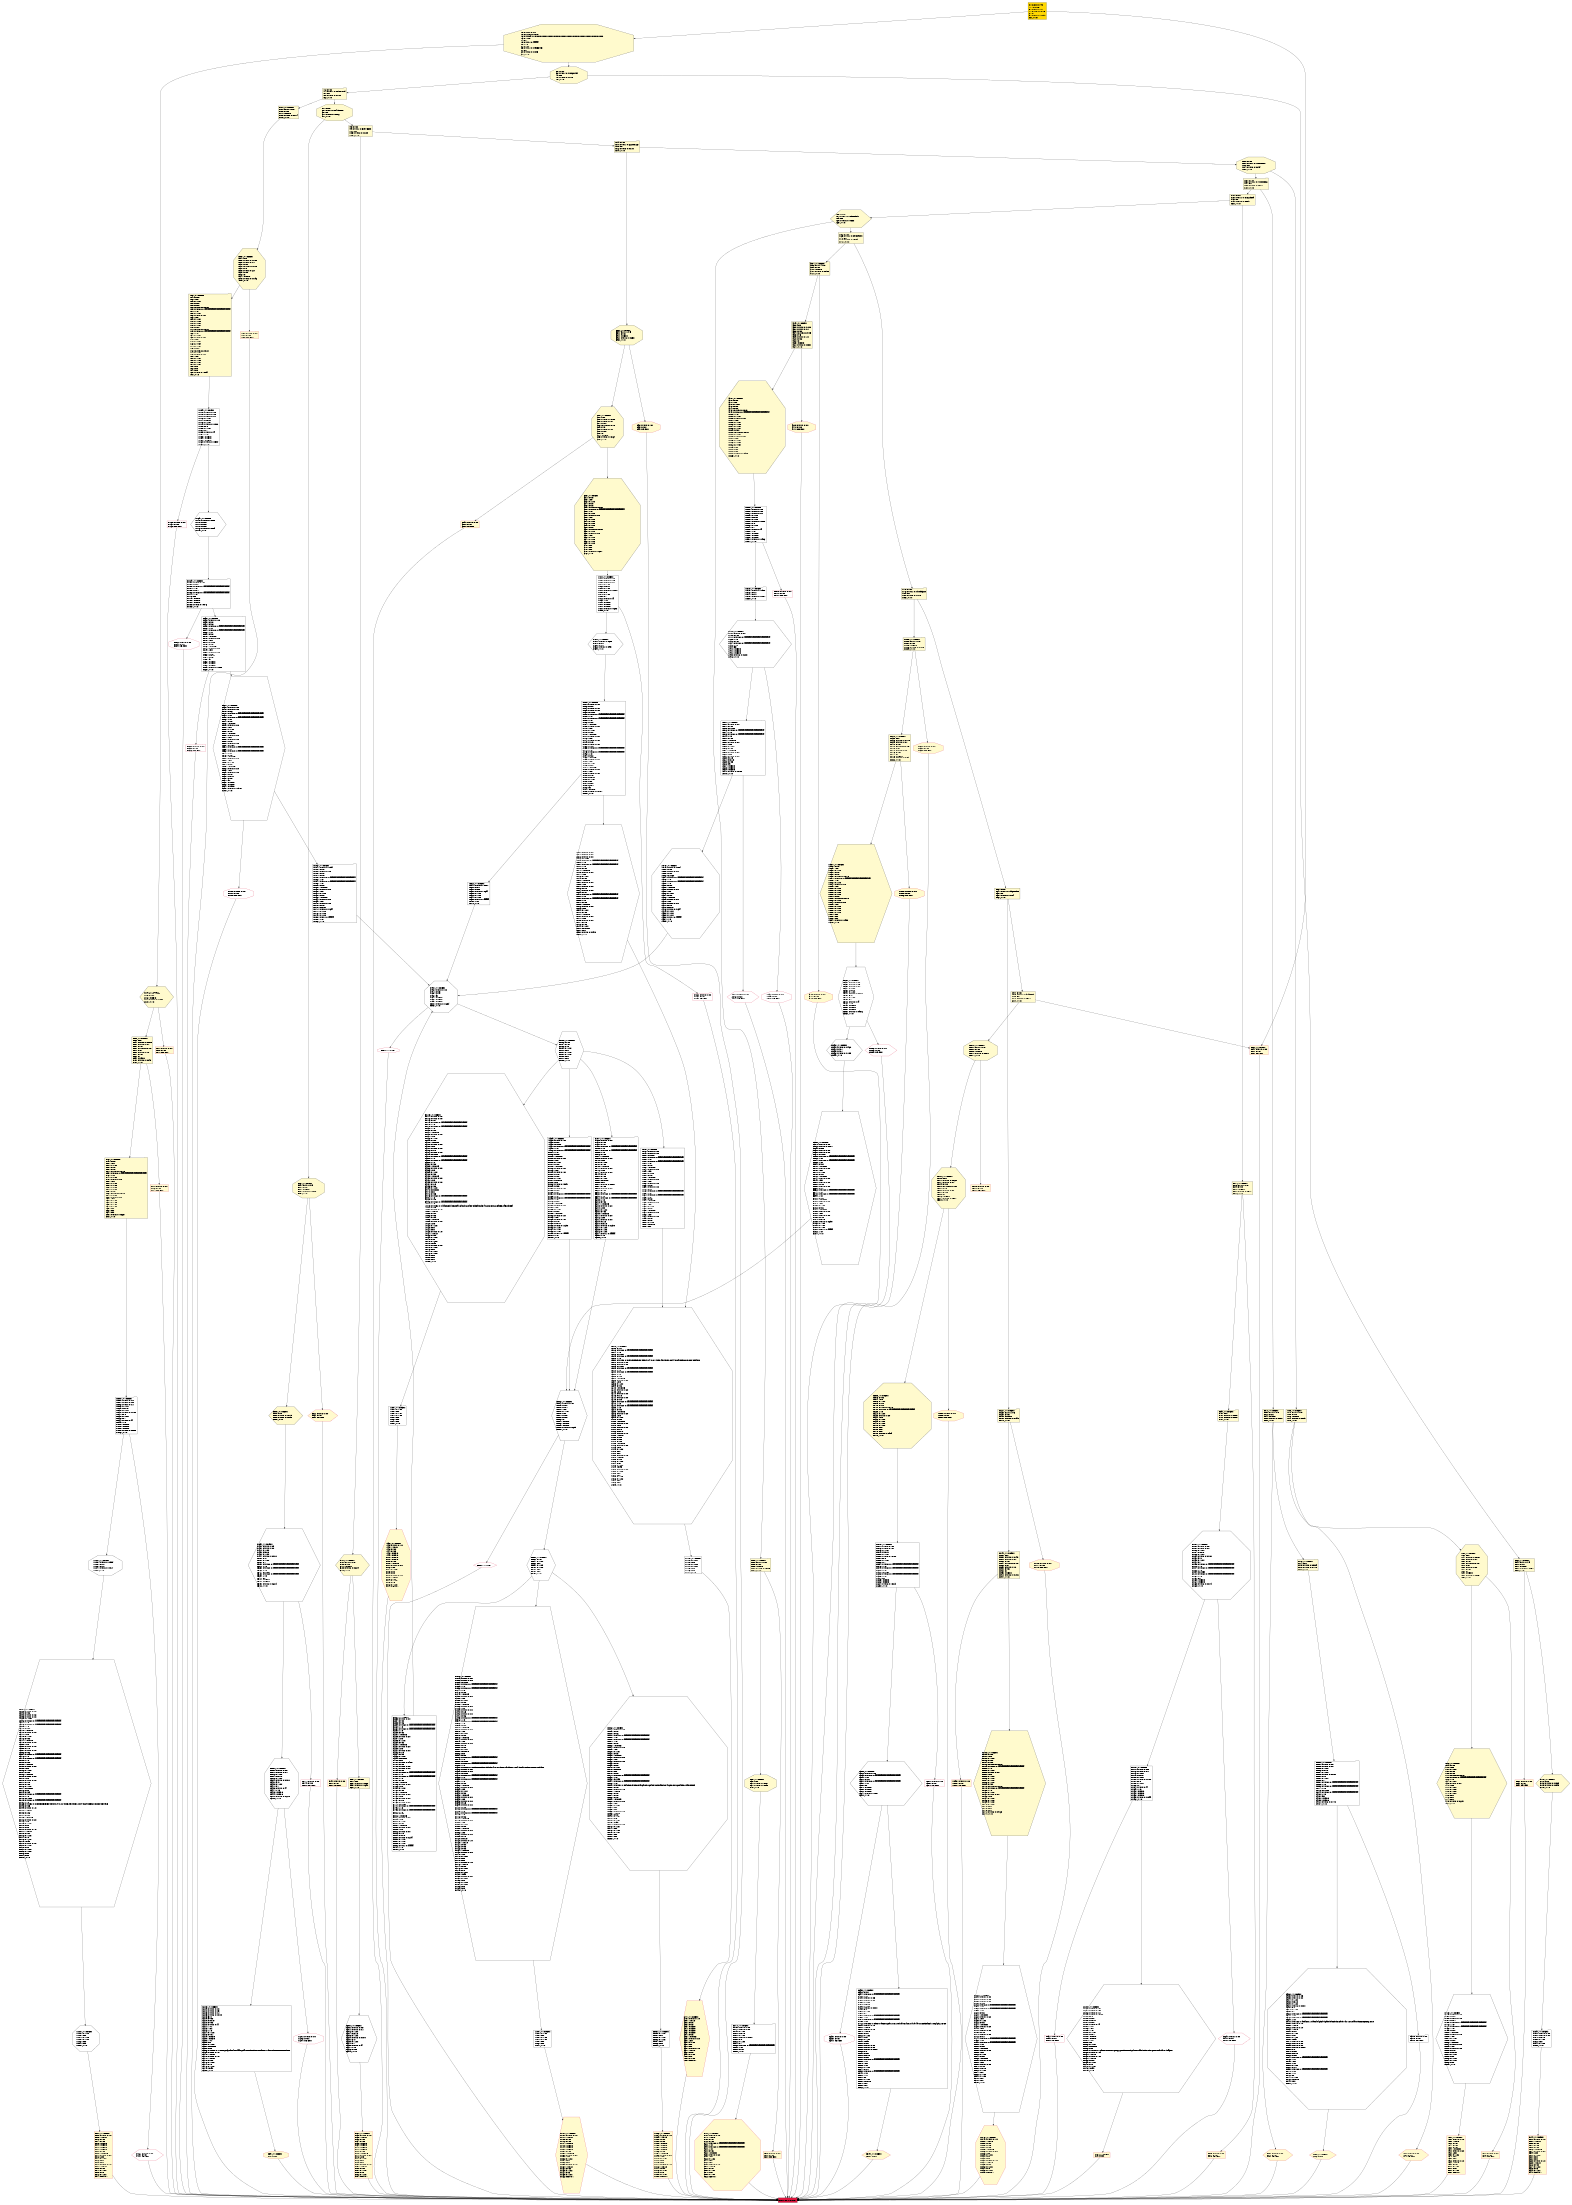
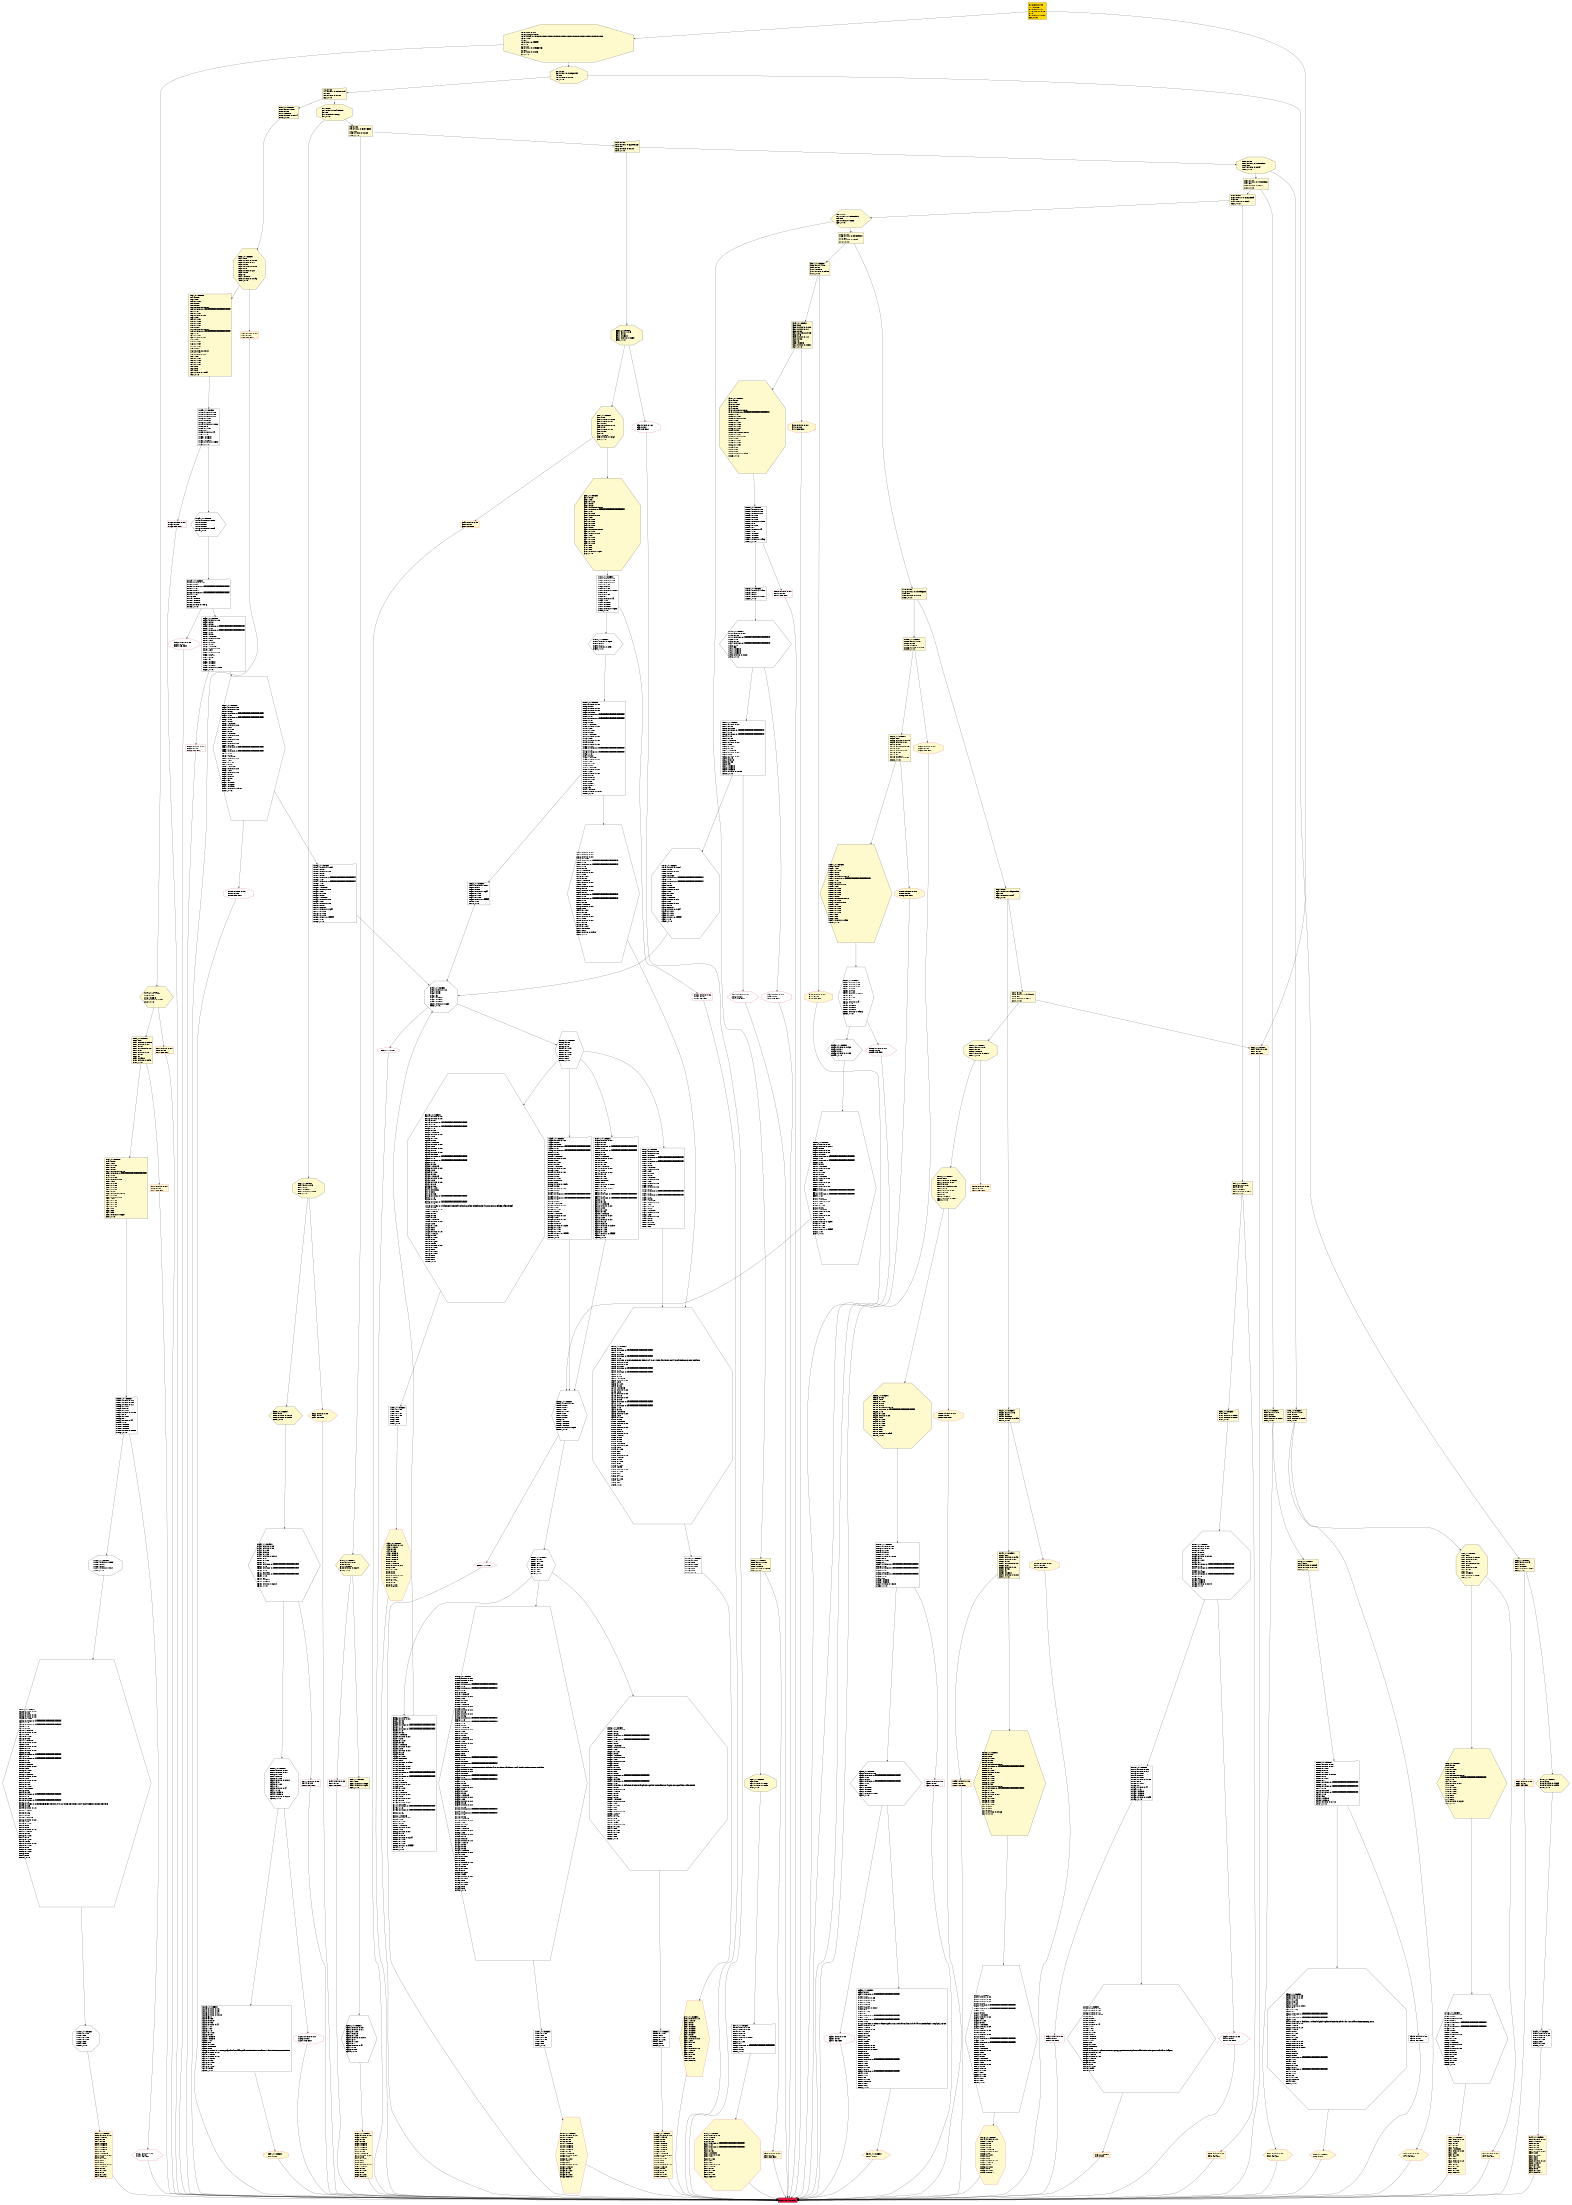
node "596: PUSH1 0x00 598: DUP1 599: REVERT": fillcolor lemonchiffon -> white
node "549: PUSH1 0x00 551: DUP1 552: REVERT": fillcolor lemonchiffon -> white
